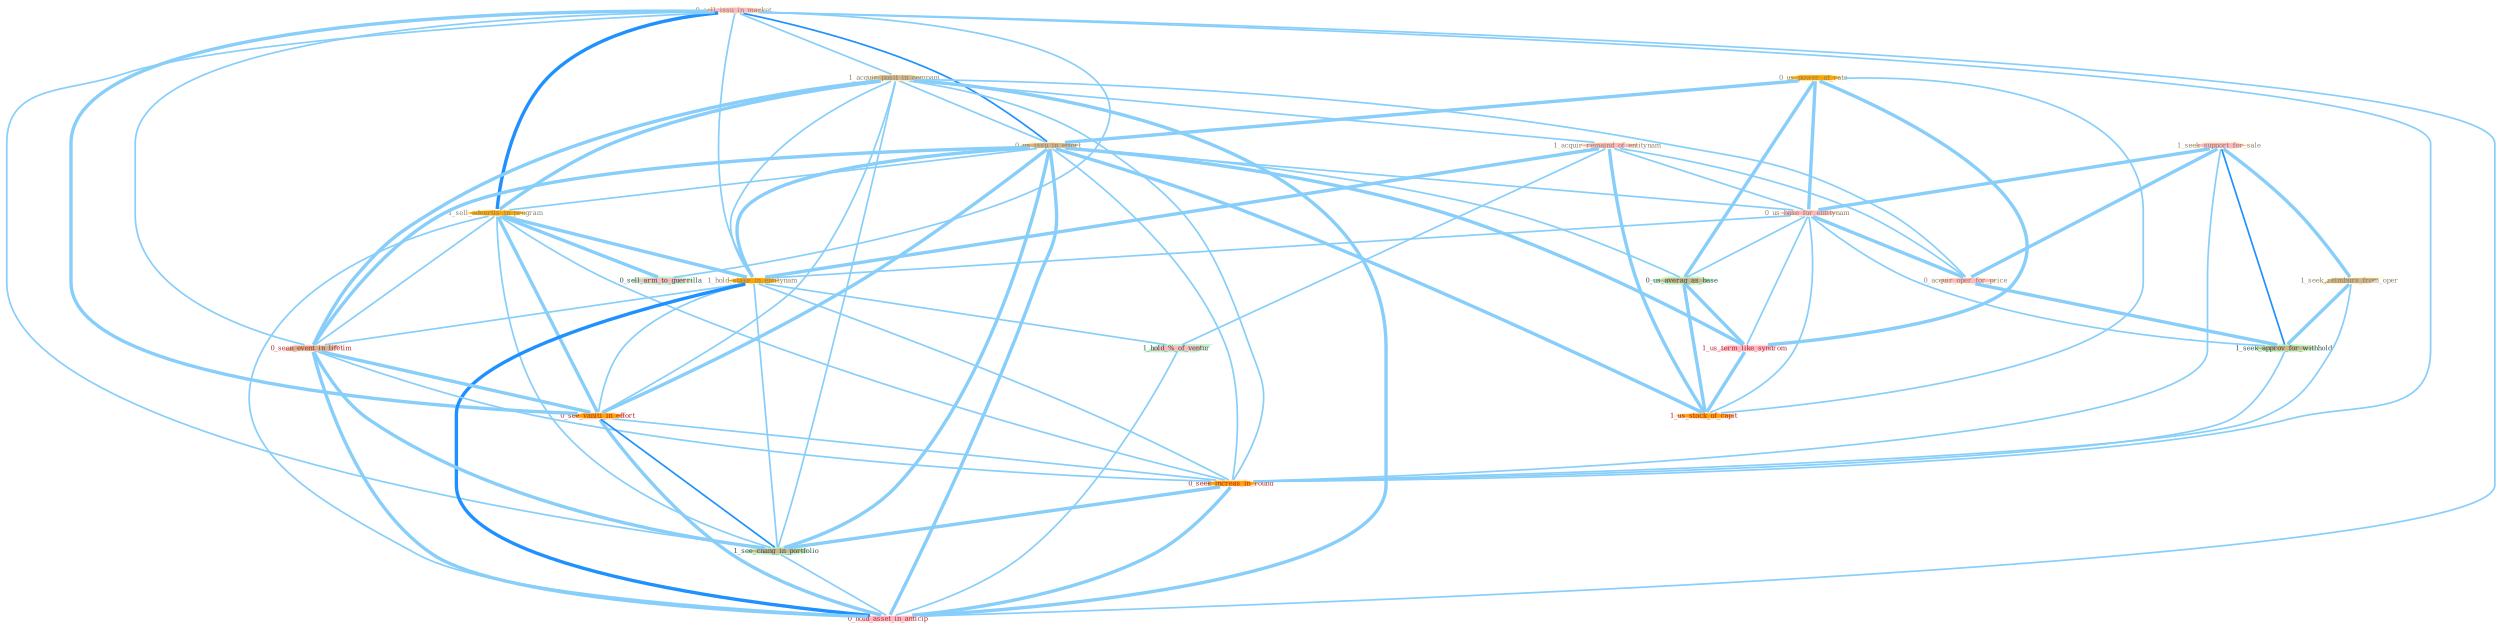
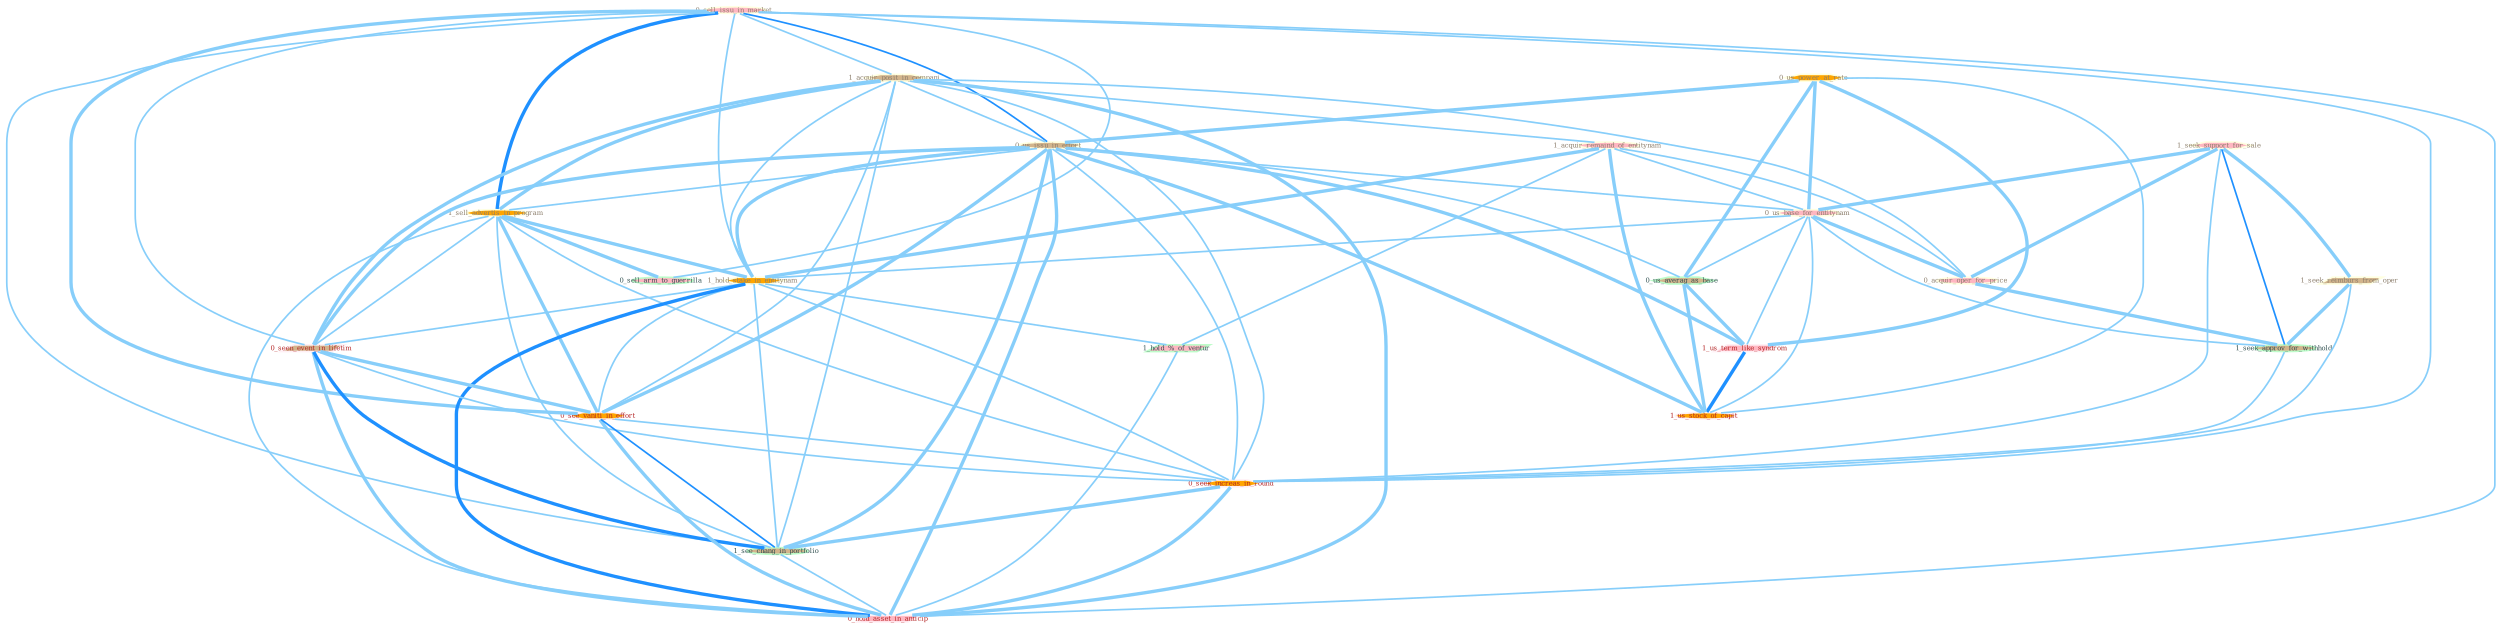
edge "1_us_term_like_syndrom" -- "1_us_stock_of_capit": color #87cefa -> #1e90ff
edge "0_seen_event_in_lifetim" -- "1_see_chang_in_portfolio": color #87cefa -> #1e90ff
